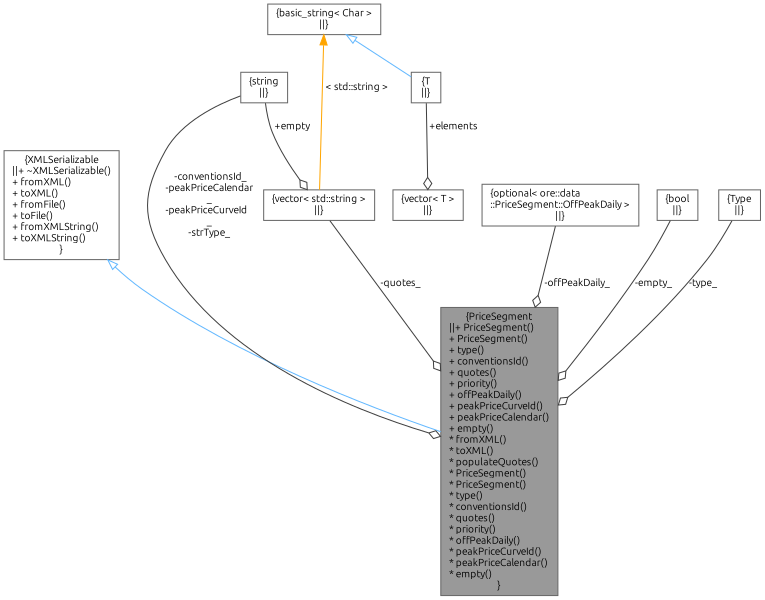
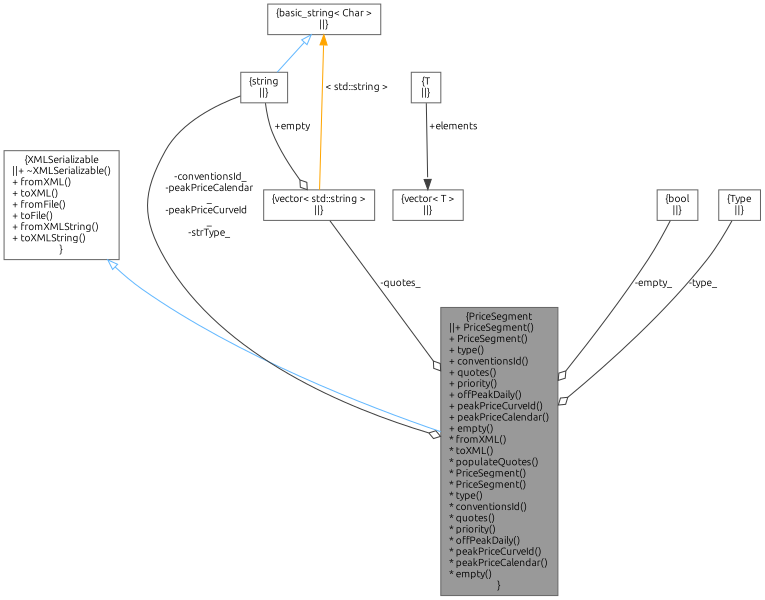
edge "{T ||}" -> "{basic_string< Char > ||}": now "{string ||}" -> "{basic_string< Char > ||}"
edge "{T ||}" -> "{vector< T > ||}": arrowhead odiamond -> normal
node "{optional< ore::data ::PriceSegment::OffPeakDaily > ||}": removed
